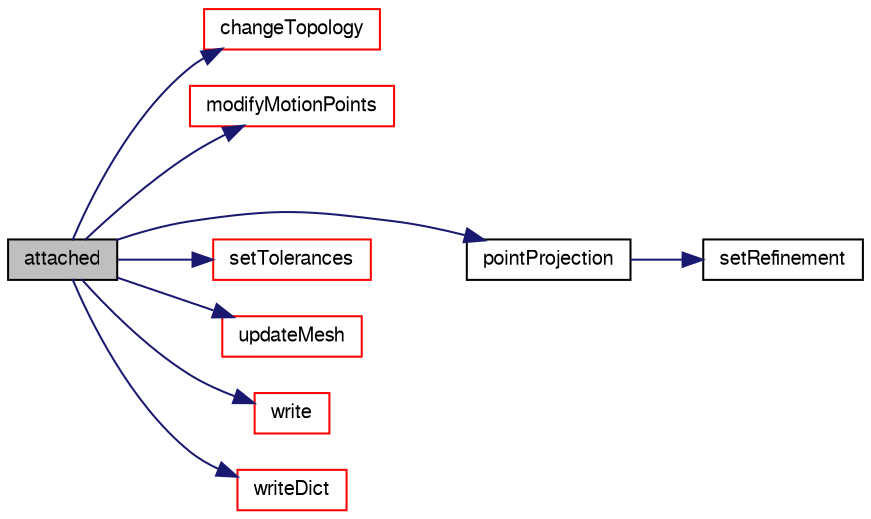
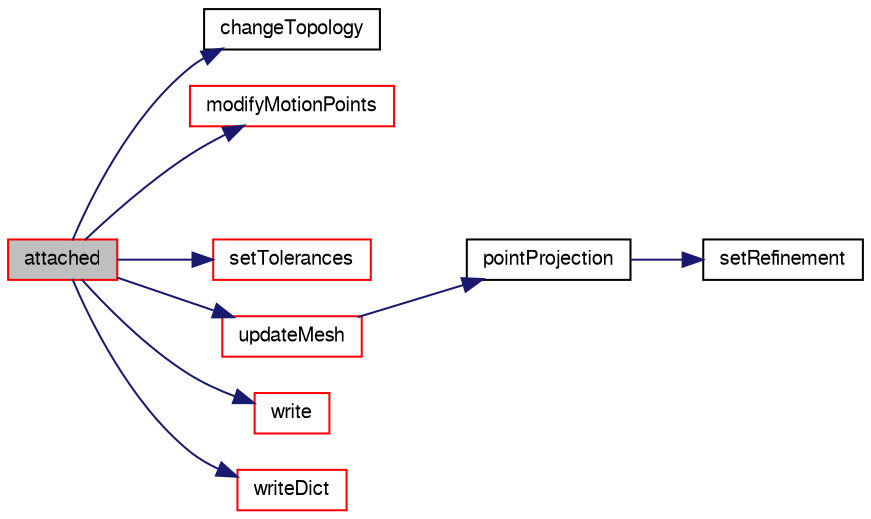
node "changeTopology": color red -> black
edge "attached" -> "pointProjection": now "updateMesh" -> "pointProjection"
node "attached": color black -> red
